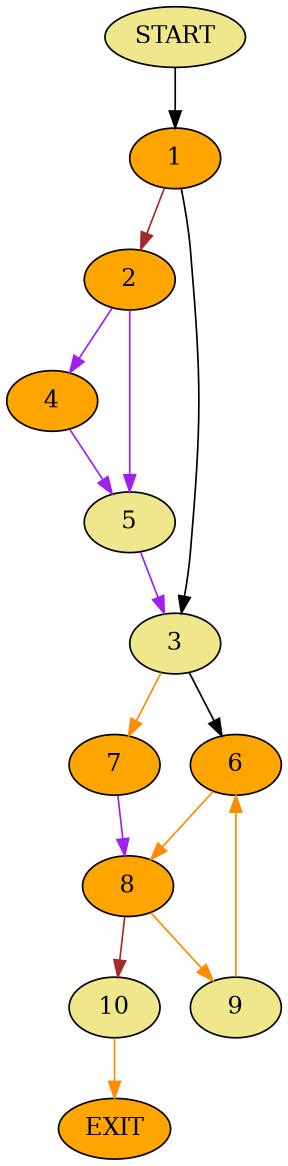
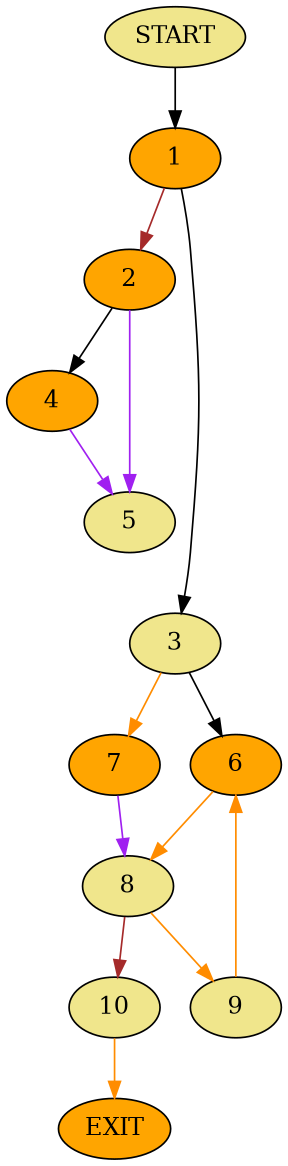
edge "2" -> "4": color purple -> black
edge "5" -> "3": removed
node "8": fillcolor orange -> khaki
